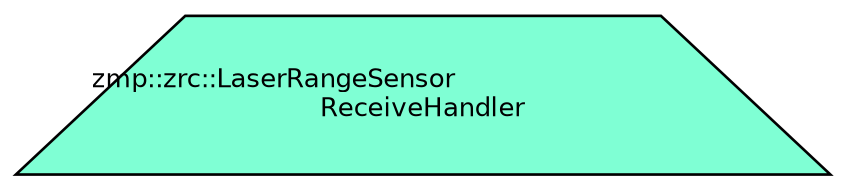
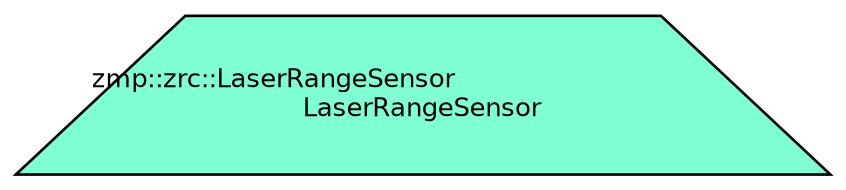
node "zmp::zrc::LaserRangeSensor ReceiveHandler": label "zmp::zrc::LaserRangeSensor ReceiveHandler" -> "zmp::zrc::LaserRangeSensor LaserRangeSensor"
